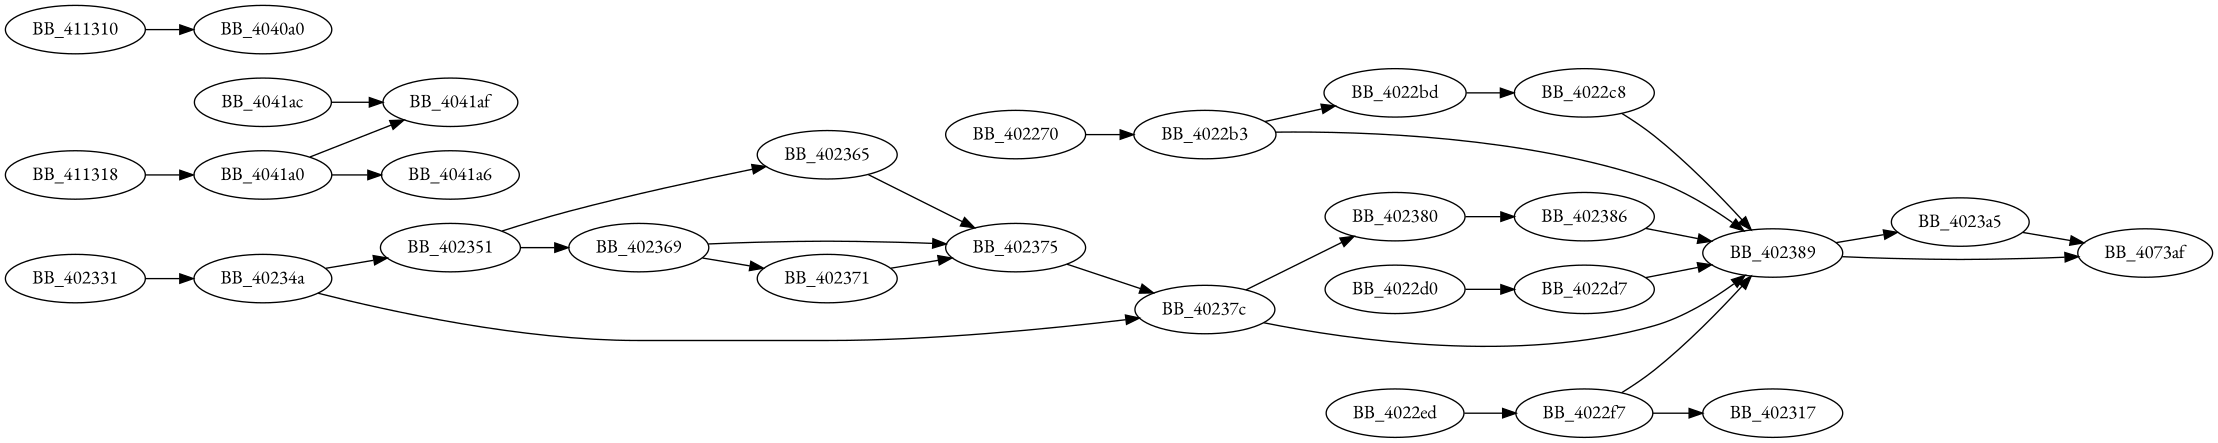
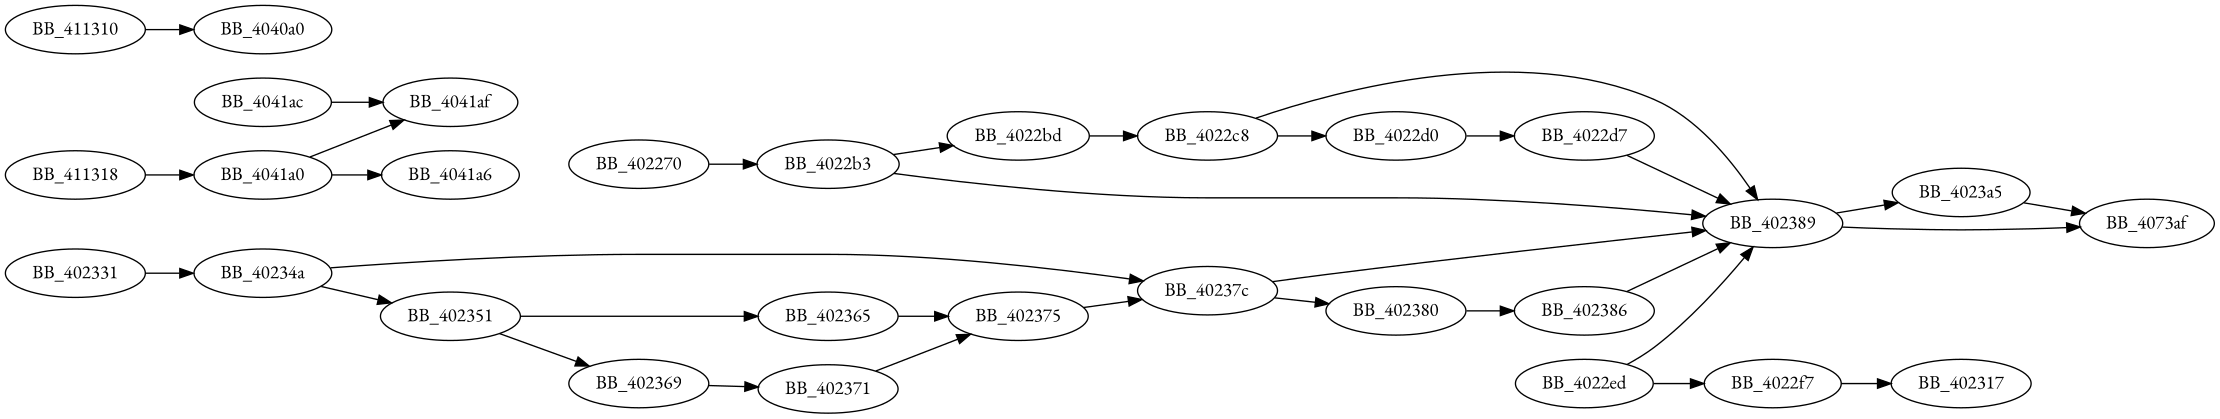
edge "BB_4022c8" -> "BB_4022d0": added
edge "BB_402369" -> "BB_402375": removed
edge "BB_4022f7" -> "BB_402389": now "BB_4022ed" -> "BB_402389"
